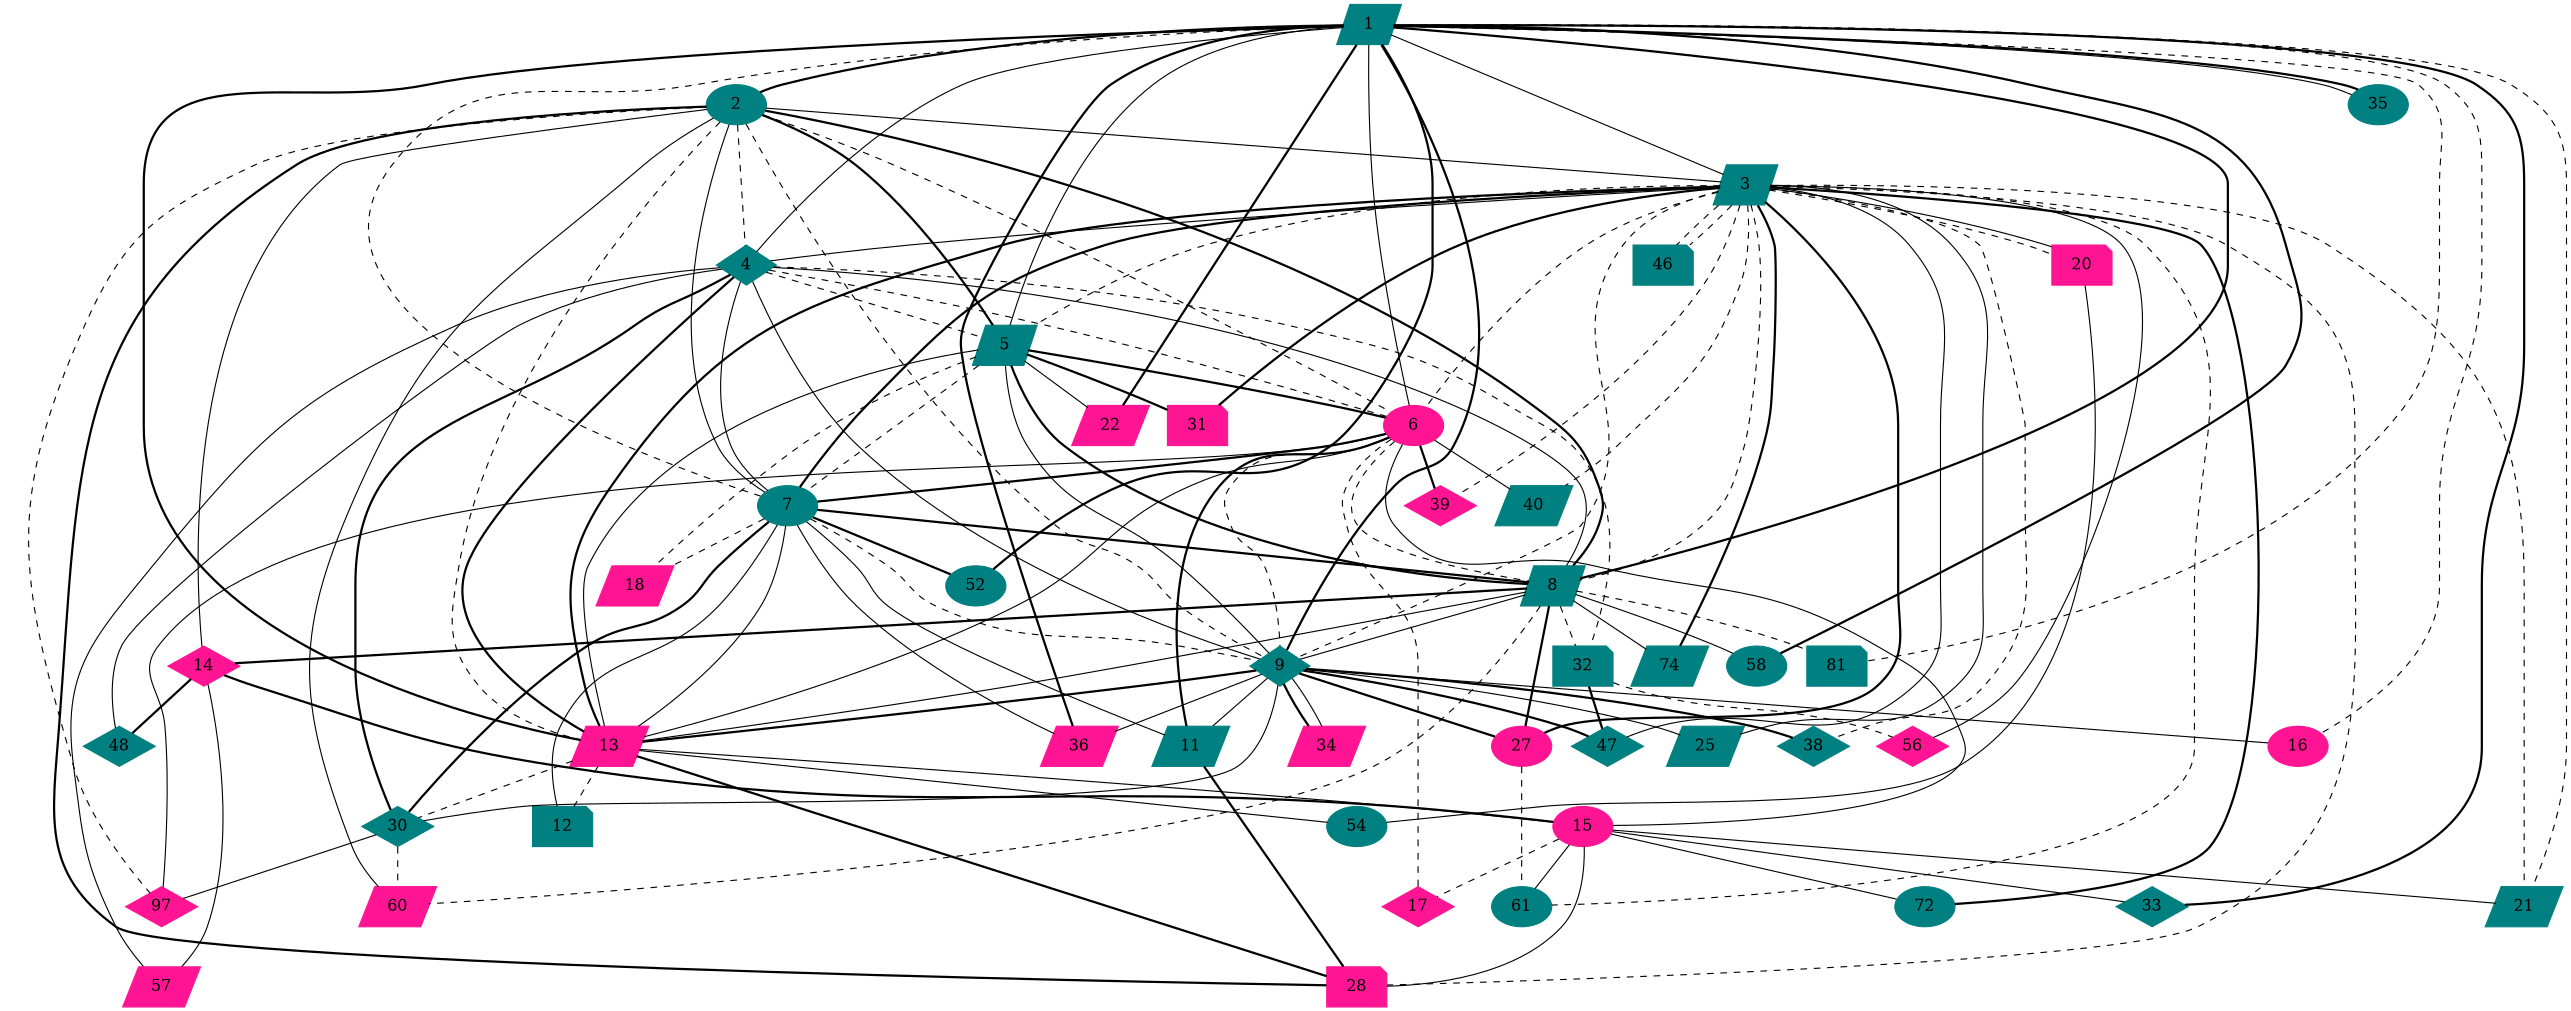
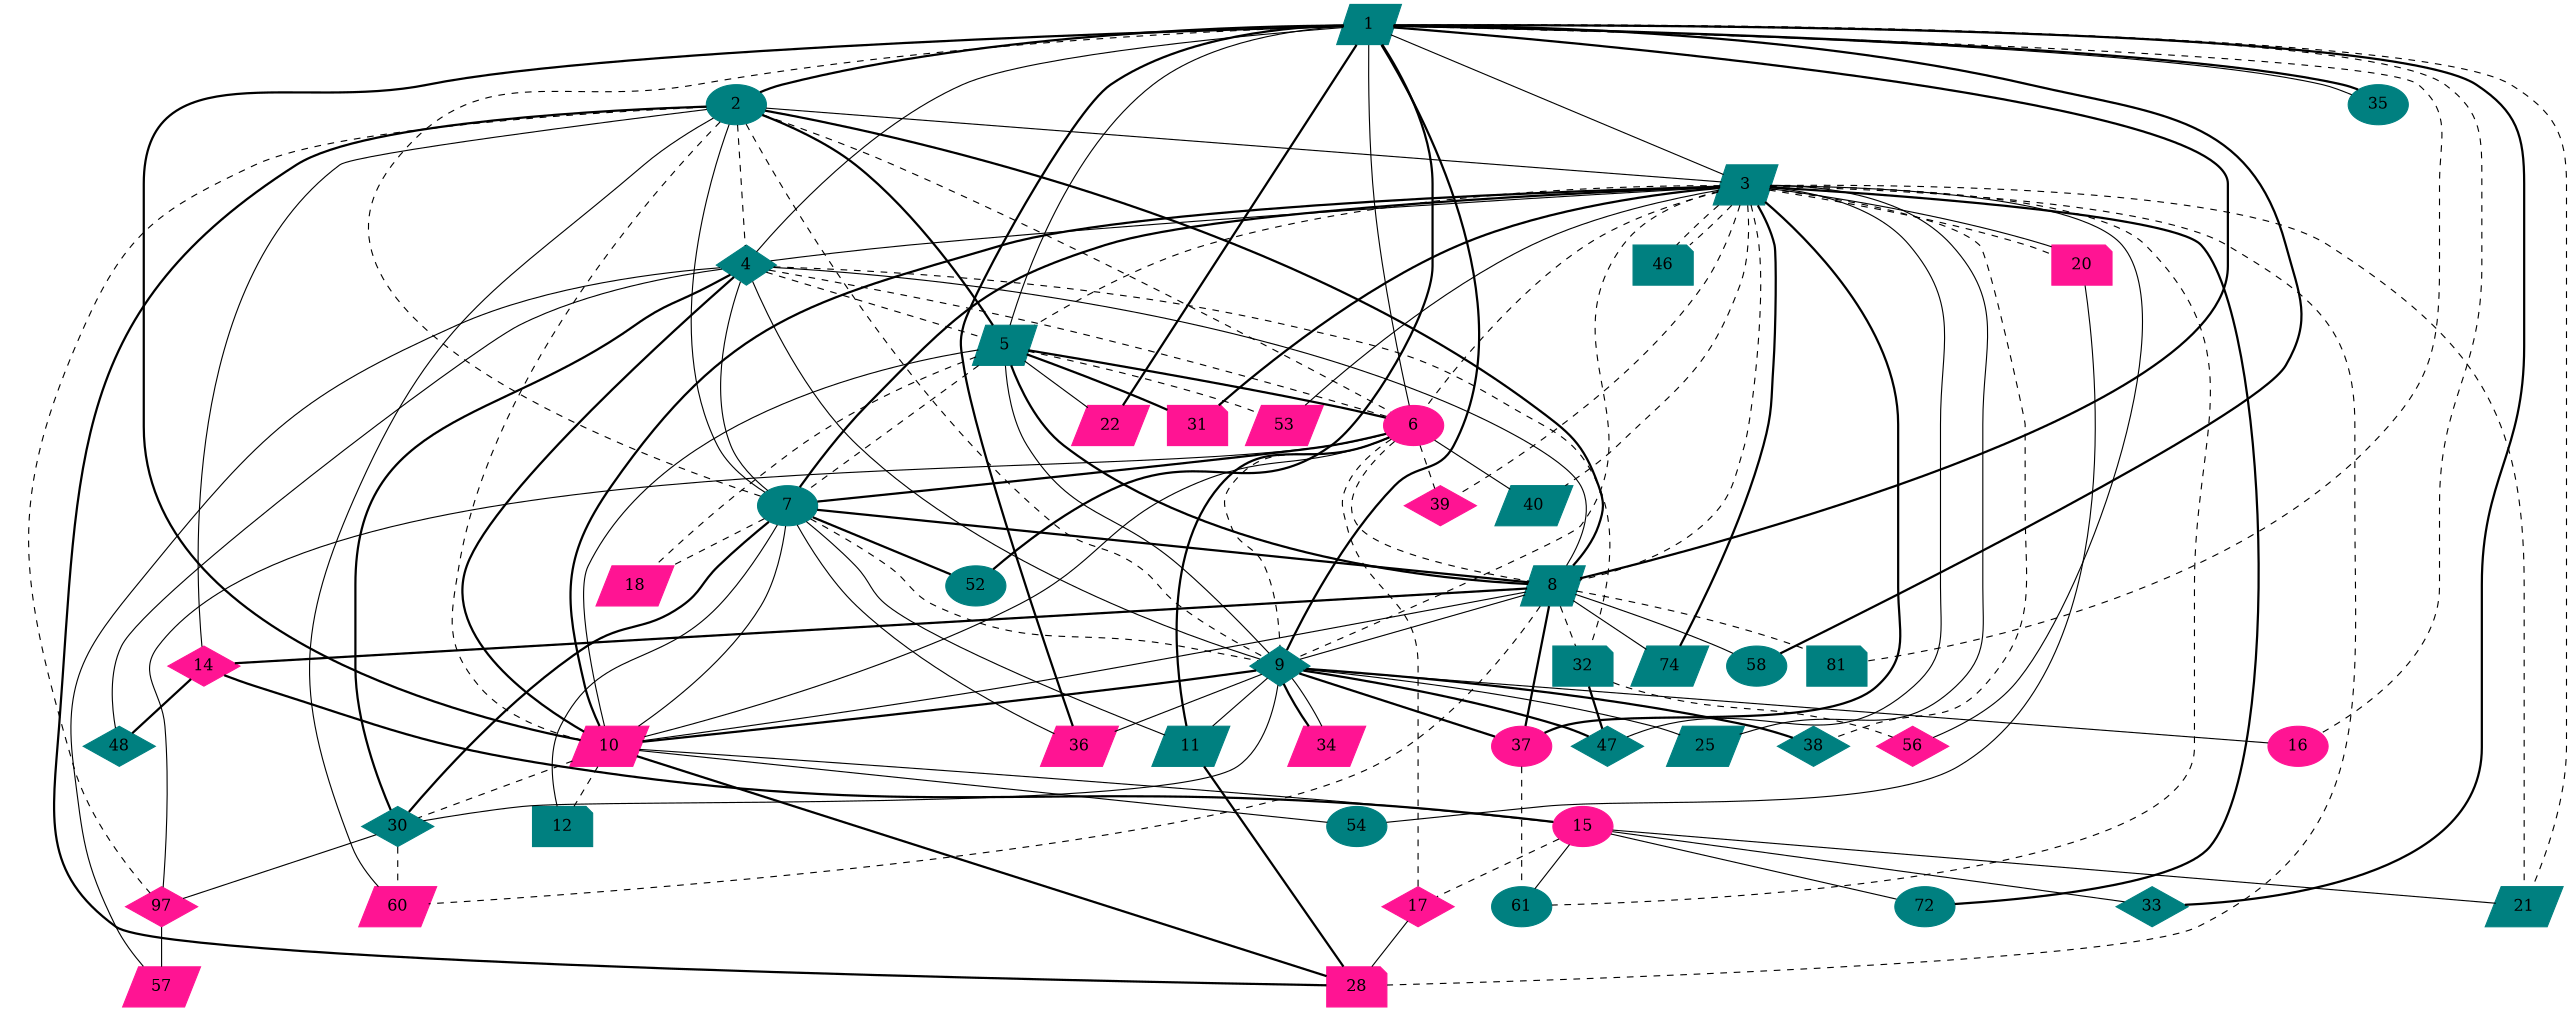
node "53": added
edge "6" -- "39": style bold -> dashed
edge "6" -- "15": removed
node "13": label "13" -> "10"
node "27": label "27" -> "37"
edge "14" -- "57": now "97" -- "57"
edge "15" -- "28": now "17" -- "28"
